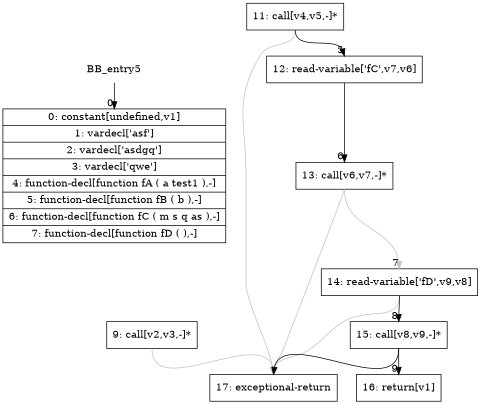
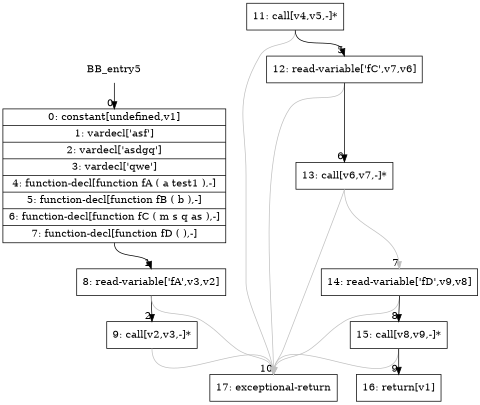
edge "12: read-variable['fC',v7,v6]" -> "17: exceptional-return": added
node "8: read-variable['fA',v3,v2]": added
edge "15: call[v8,v9,-]*" -> "17: exceptional-return": color black -> gray
